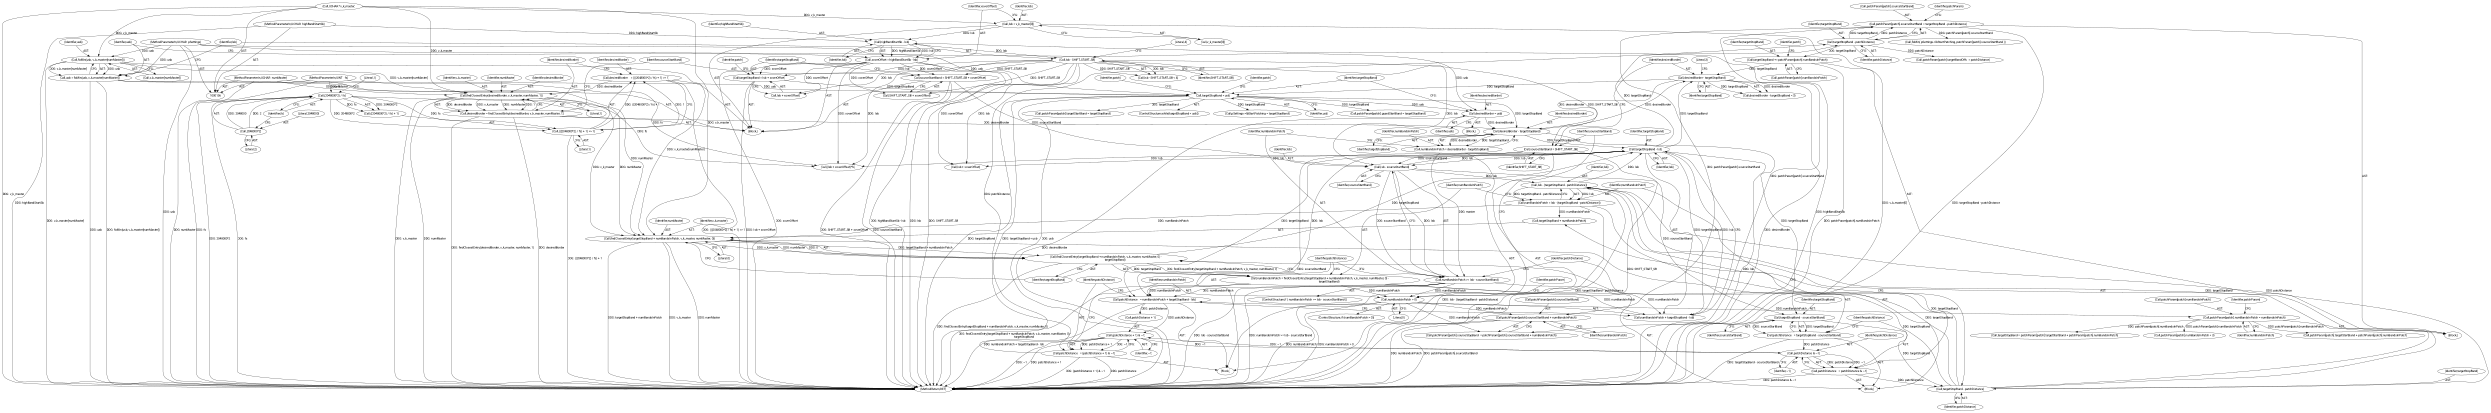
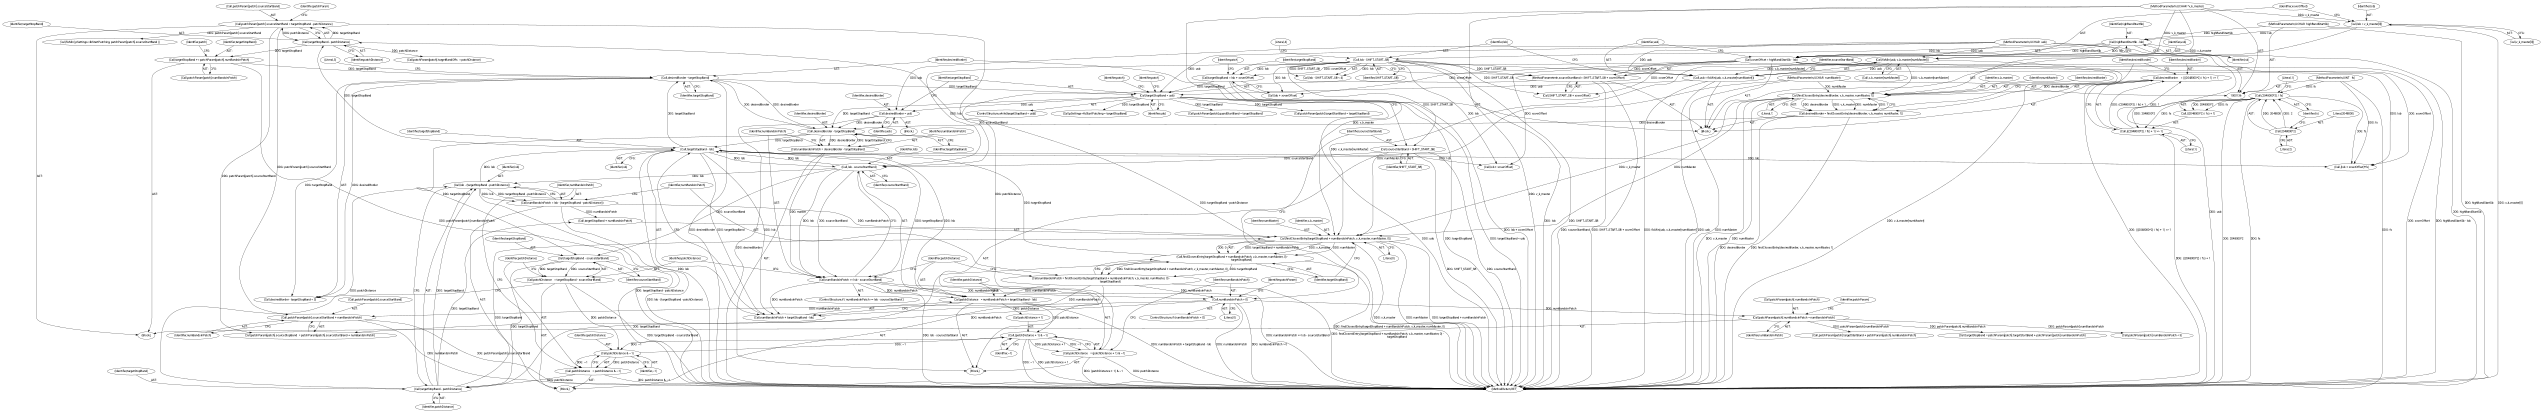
node "(Call,UCHAR *v_k_master)": label "(Call,UCHAR *v_k_master)" -> "(MethodParameterIn,UCHAR *v_k_master)"
node "(MethodParameterIn,UCHAR  pSettings)": label "(MethodParameterIn,UCHAR  pSettings)" -> "(MethodParameterIn,UCHAR  usb)"
node "(Call,sourceStartBand = SHIFT_START_SB + xoverOffset)": label "(Call,sourceStartBand = SHIFT_START_SB + xoverOffset)" -> "(MethodParameterIn,sourceStartBand = SHIFT_START_SB + xoverOffset)"
edge "(Call,patchDistance   = targetStopBand - sourceStartBand)" -> "(Call,targetStopBand - sourceStartBand)": now "(Call,patchDistance   = targetStopBand - sourceStartBand)" -> "(Call,desiredBorder - targetStopBand < 3)"
